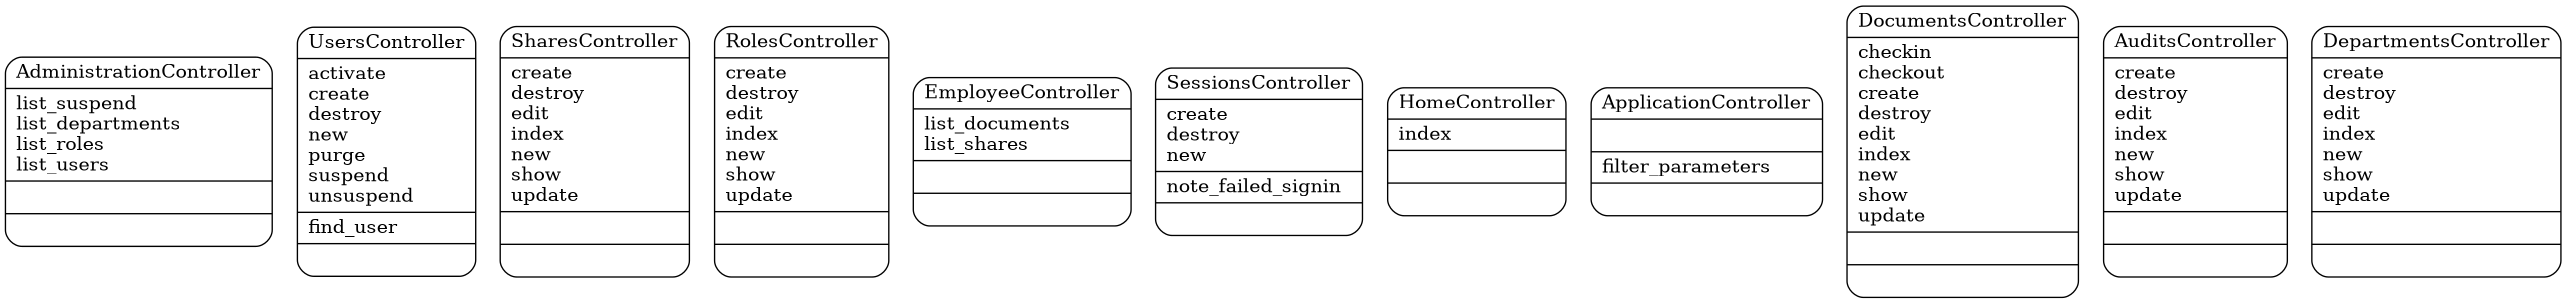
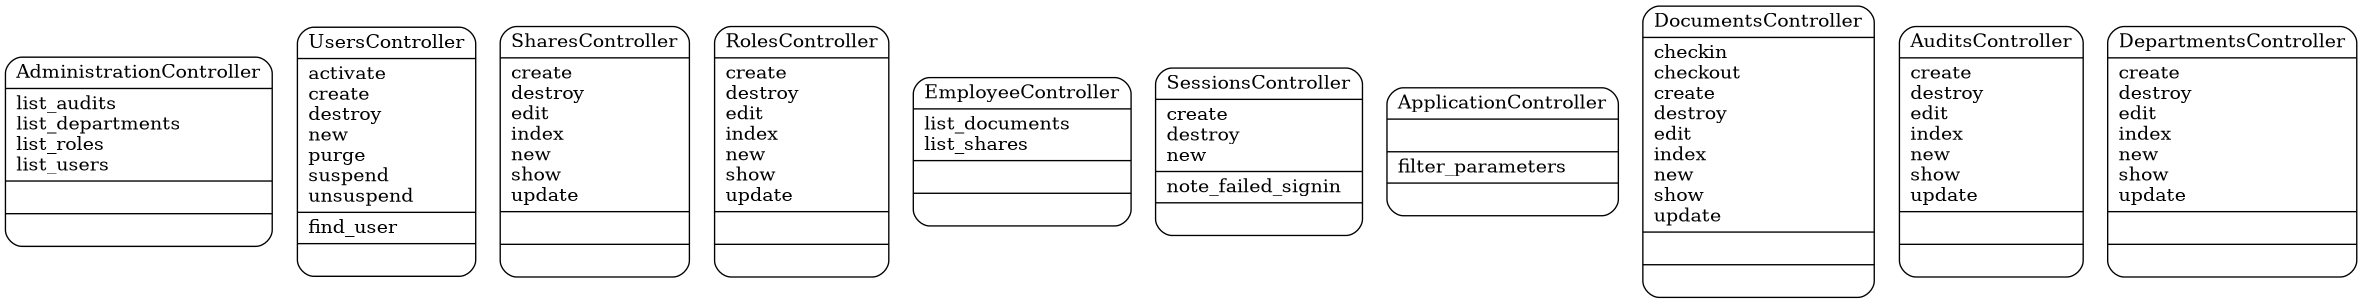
node "AdministrationController": text "list_suspend" -> "list_audits"
node "HomeController": removed
